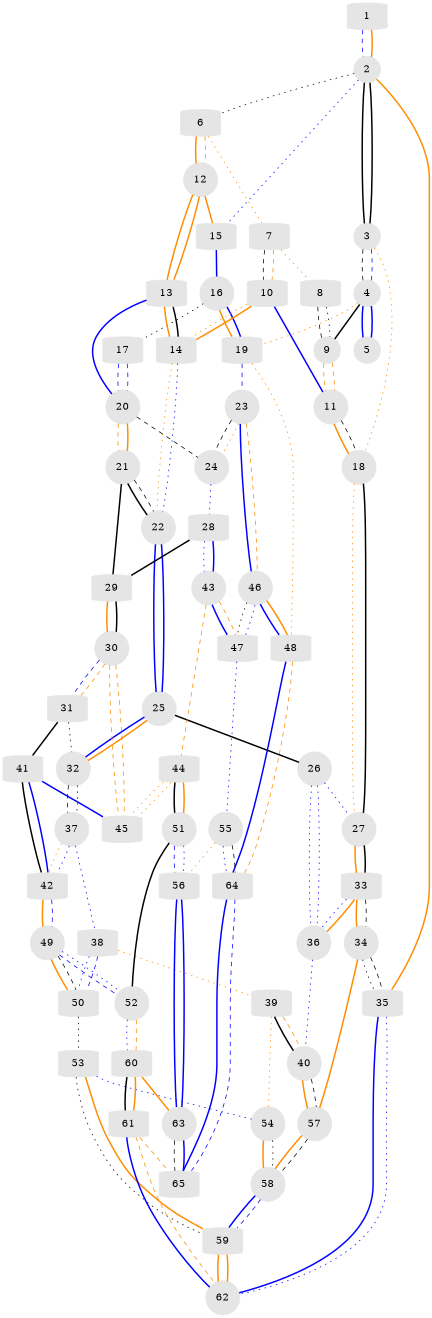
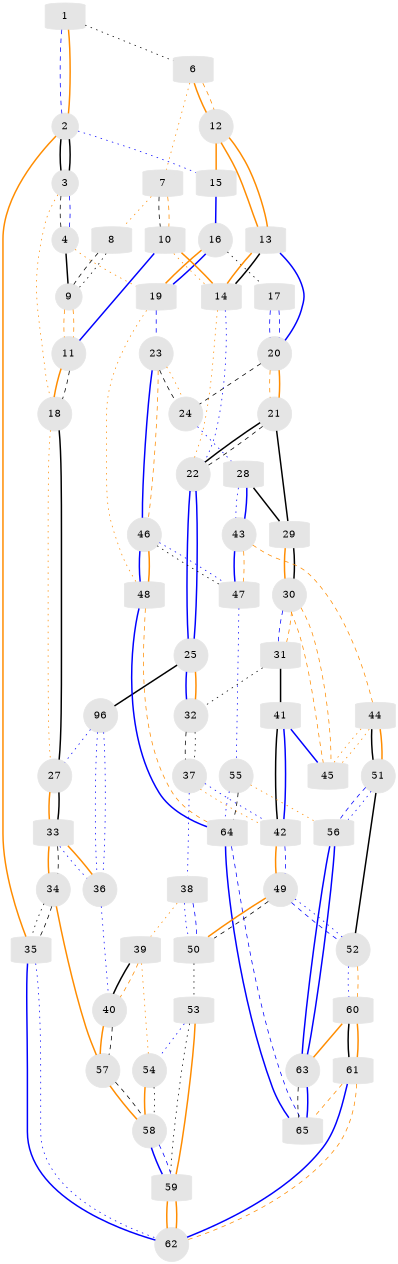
edge "2" -- "6": now "1" -- "6"
node "5": removed
node "26": label "26" -> "96"
